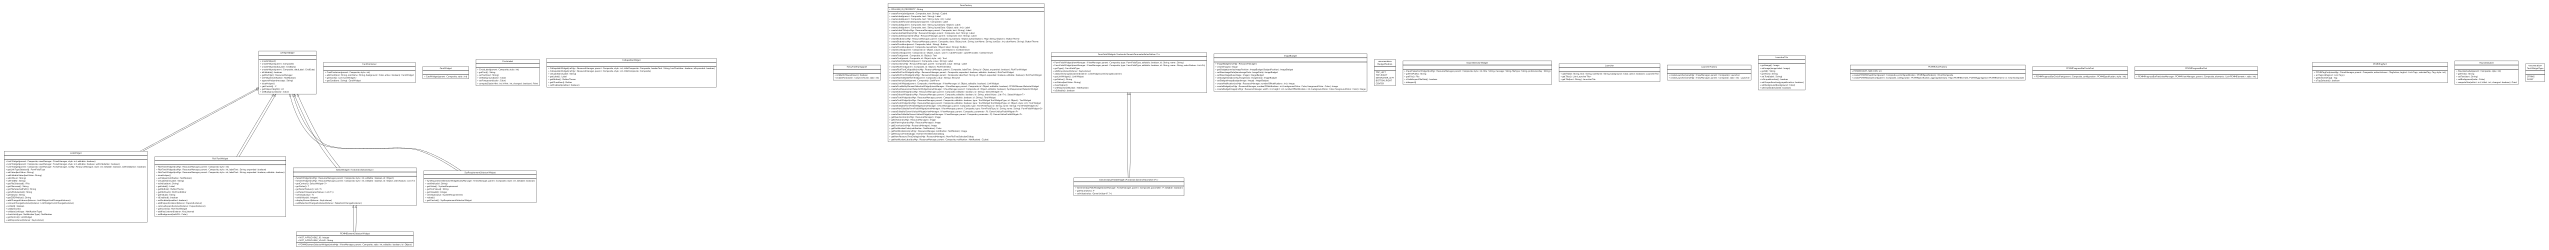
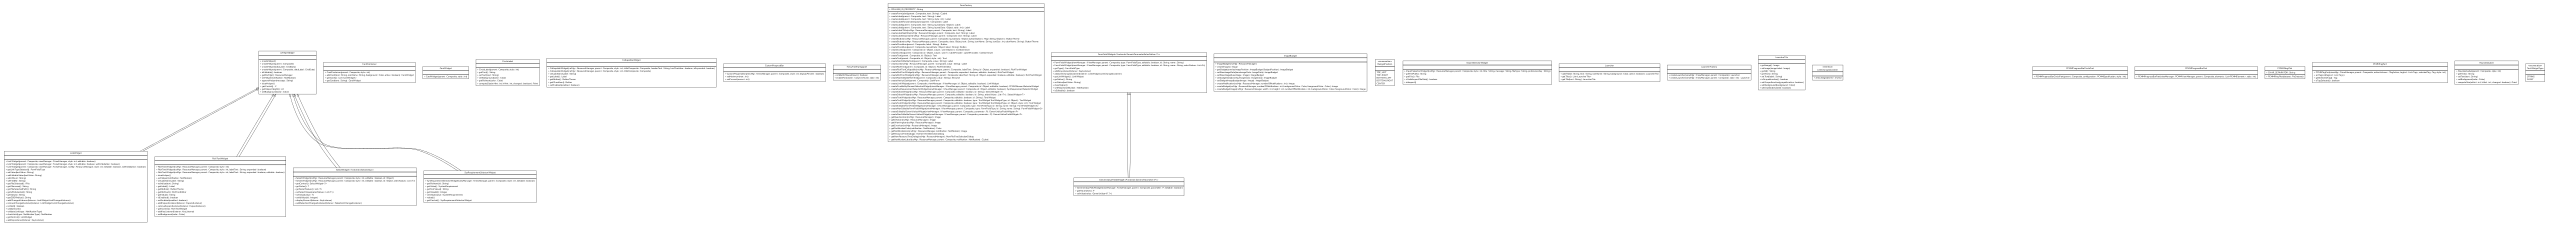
node "CustomProgressBar": added
node "LinkChangedListener": added
node "PCMMChartFactory": removed
node "PCMMRingPlot": added
node "BadgetPosition": text "SEPARATOR_LEFT" -> "BOTTOM_LEFT"
node "CircleLabel": text "+ setForeground(color : Color)" -> "+ getRichtext(color : Color)"
node "SysRequirementSelectorWidget": text "+ setIdValue(id : String)" -> "+ getRichtext(id : String)"
node "RichTextWidget": text "+ setBackground(setURL : Color)" -> "+ setBackground(color : Color)"
node "PCMMElementSelectorWidget": removed
